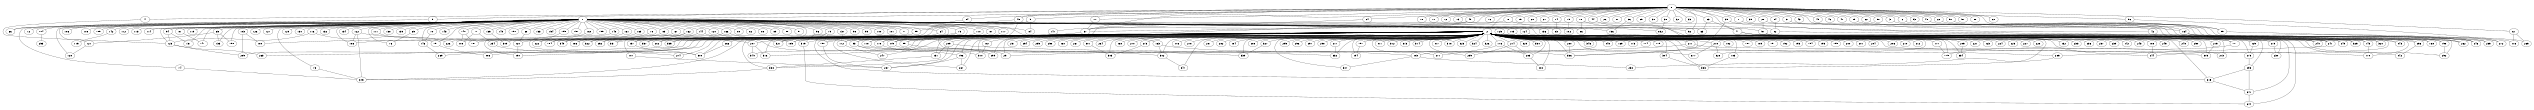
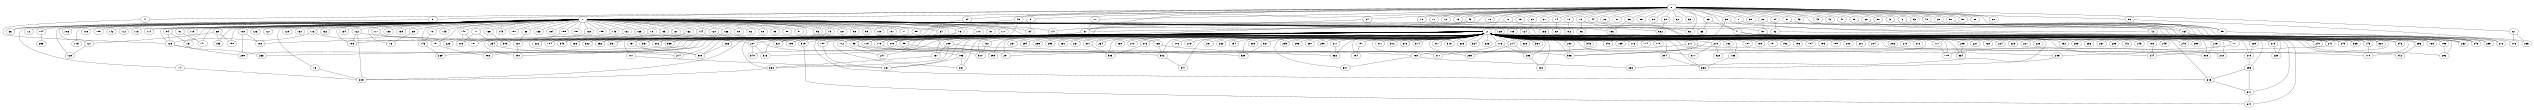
edge "1" -- "147": added
edge "142" -- "115": now "1" -- "115"
